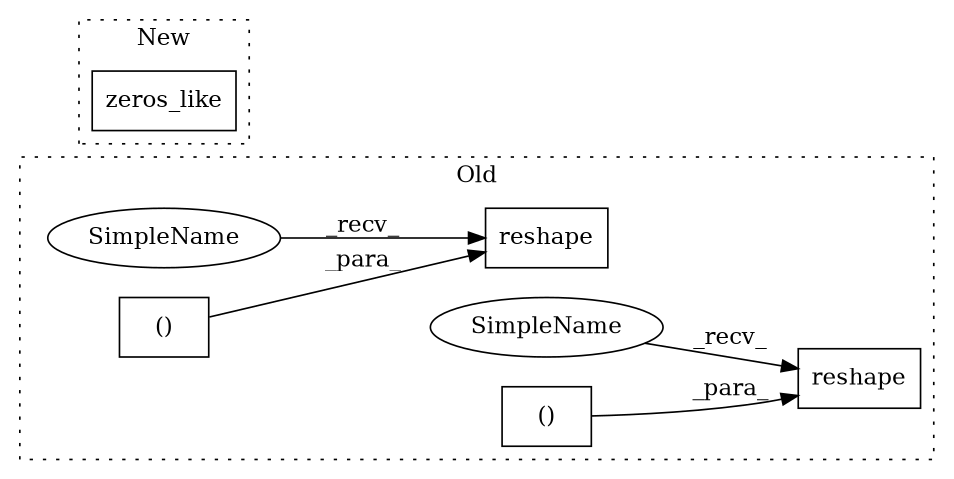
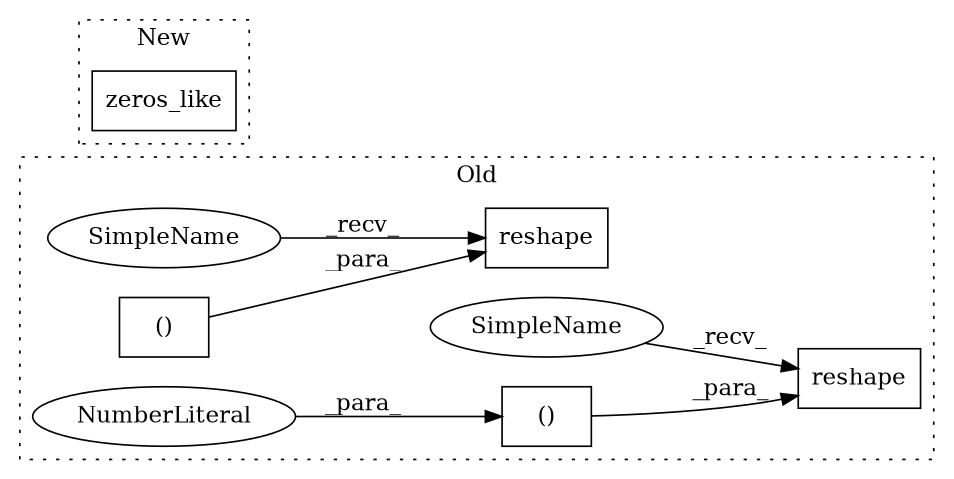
node "NumberLiteral": added
